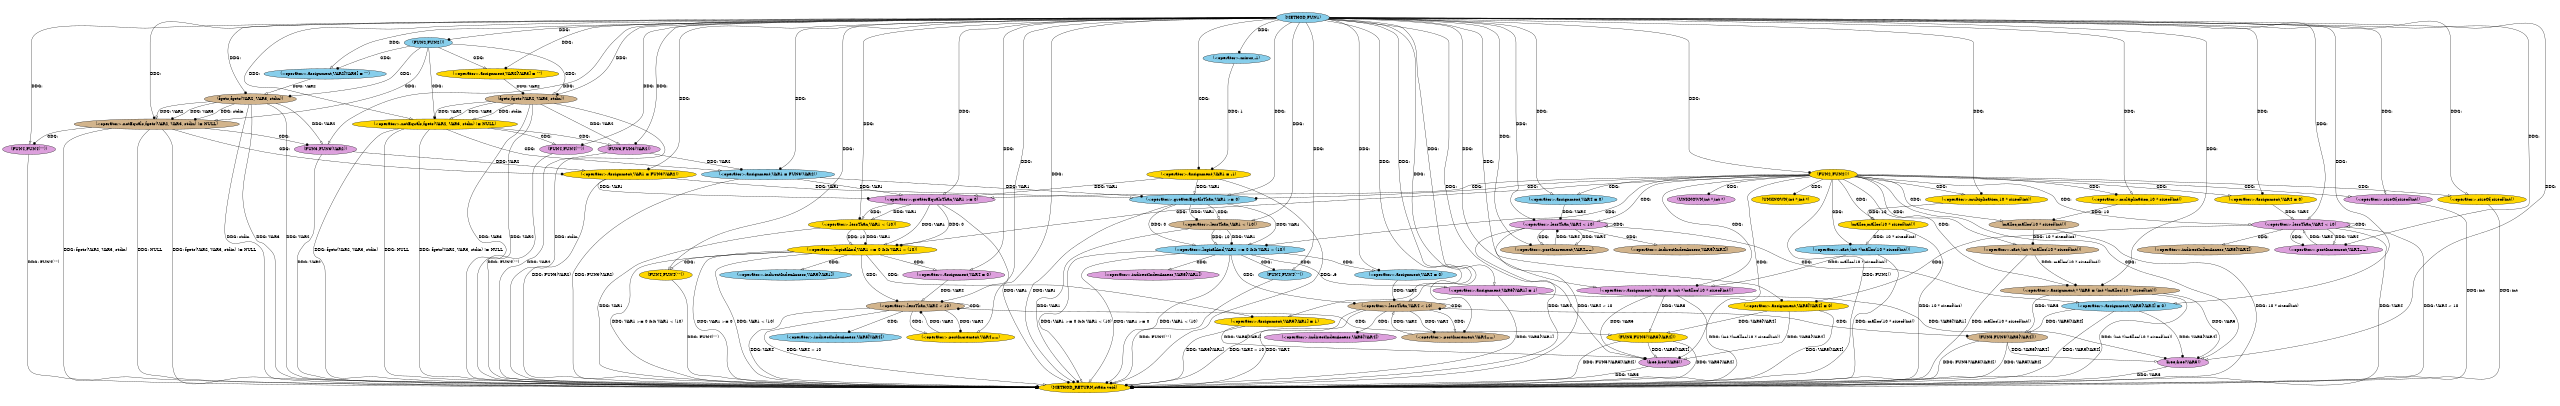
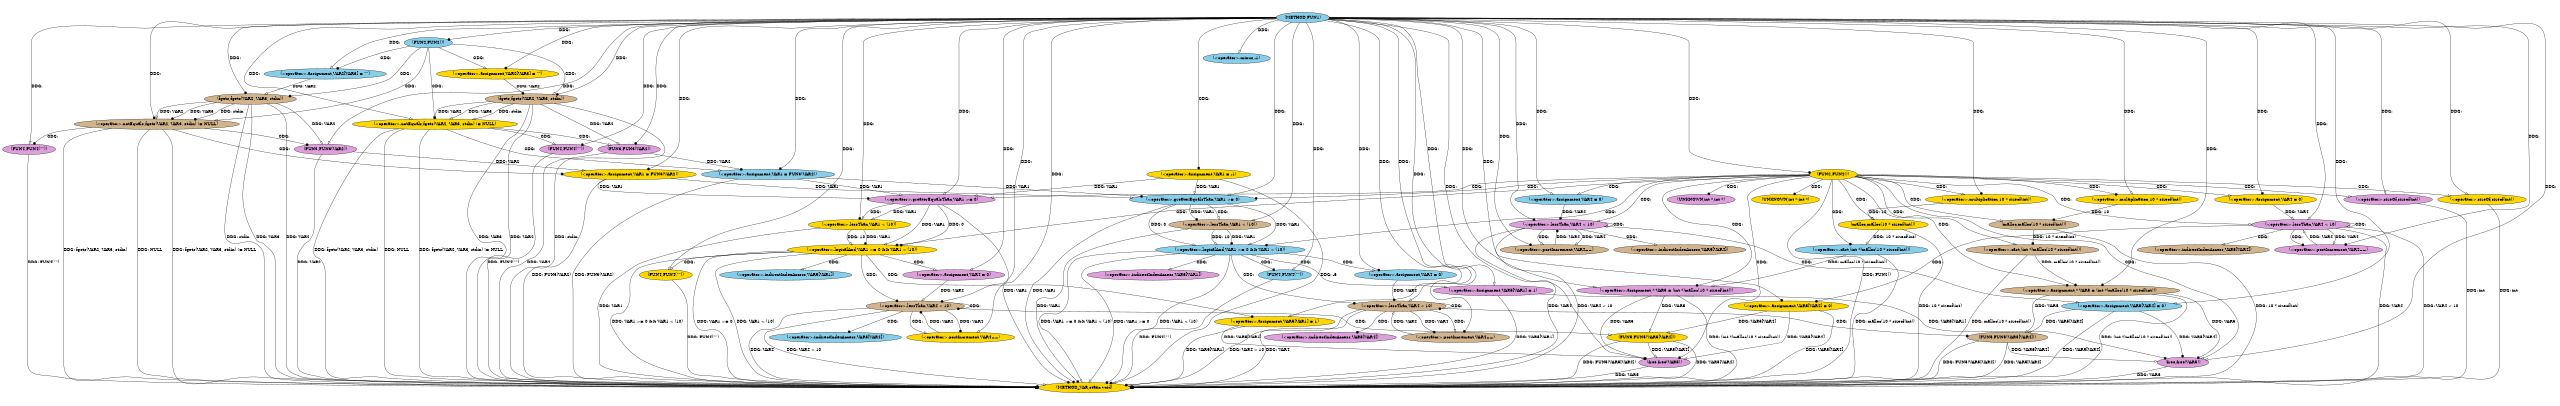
edge "(METHOD,FUN1)" -> "(<operator>.minus,-1)": arrowhead dot -> onormal
edge "(<operator>.minus,-1)" -> "(<operator>.assignment,VAR1 = -1)": removed, label "DDG: 1"
node "(METHOD_RETURN,static void)": label "(METHOD_RETURN,static void)" -> "(METHOD_VAR,static void)"
